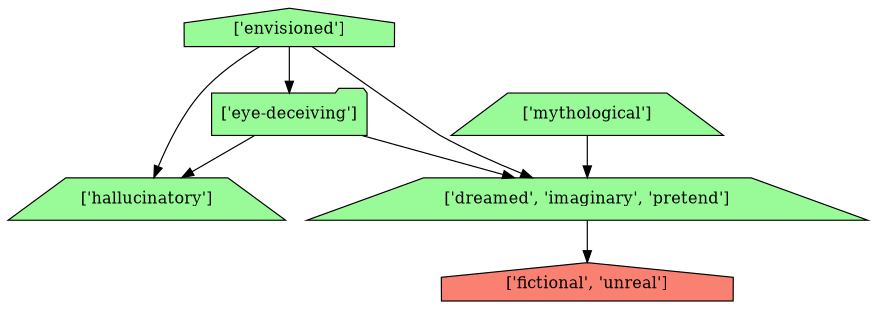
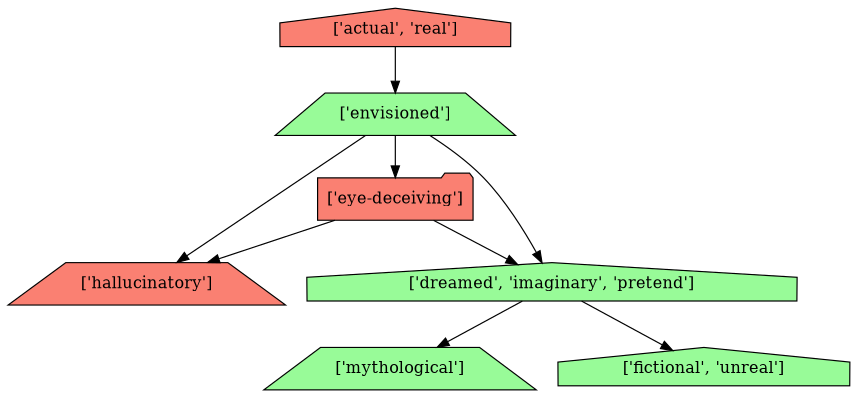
node "['envisioned']": shape house -> trapezium
node "['actual', 'real']": added
node "['eye-deceiving']": fillcolor palegreen -> salmon
edge "['mythological']" -> "['dreamed', 'imaginary', 'pretend']": reversed
node "['hallucinatory']": fillcolor palegreen -> salmon
node "['dreamed', 'imaginary', 'pretend']": shape trapezium -> house
node "['fictional', 'unreal']": fillcolor salmon -> palegreen
